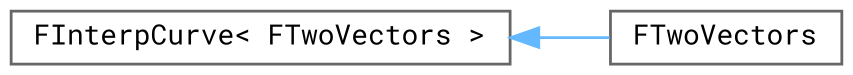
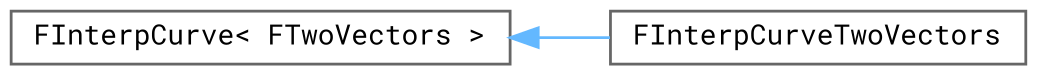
node "FTwoVectors": label "FTwoVectors" -> "FInterpCurveTwoVectors"
